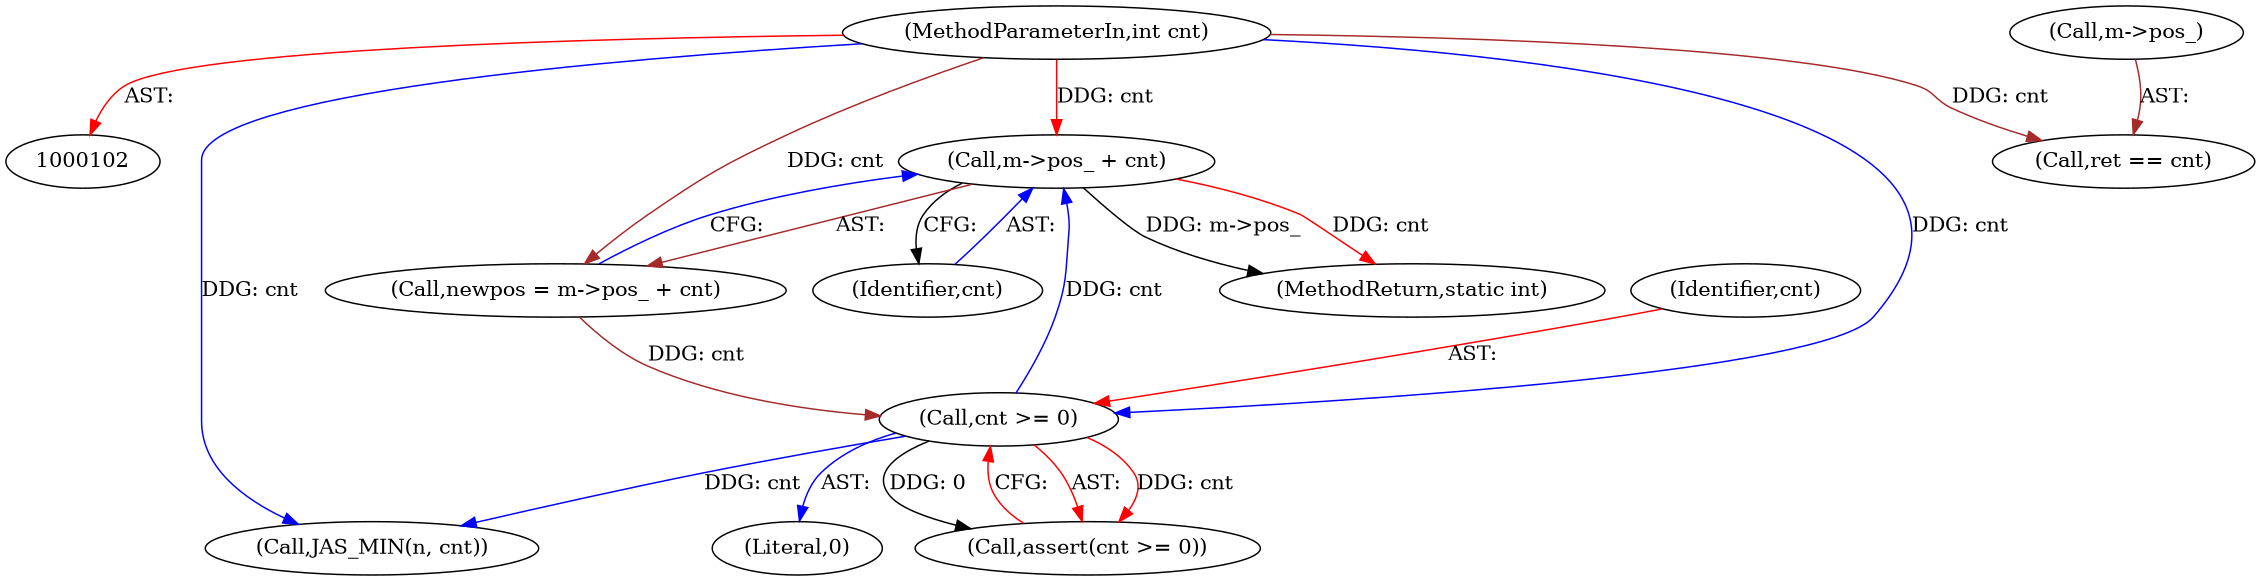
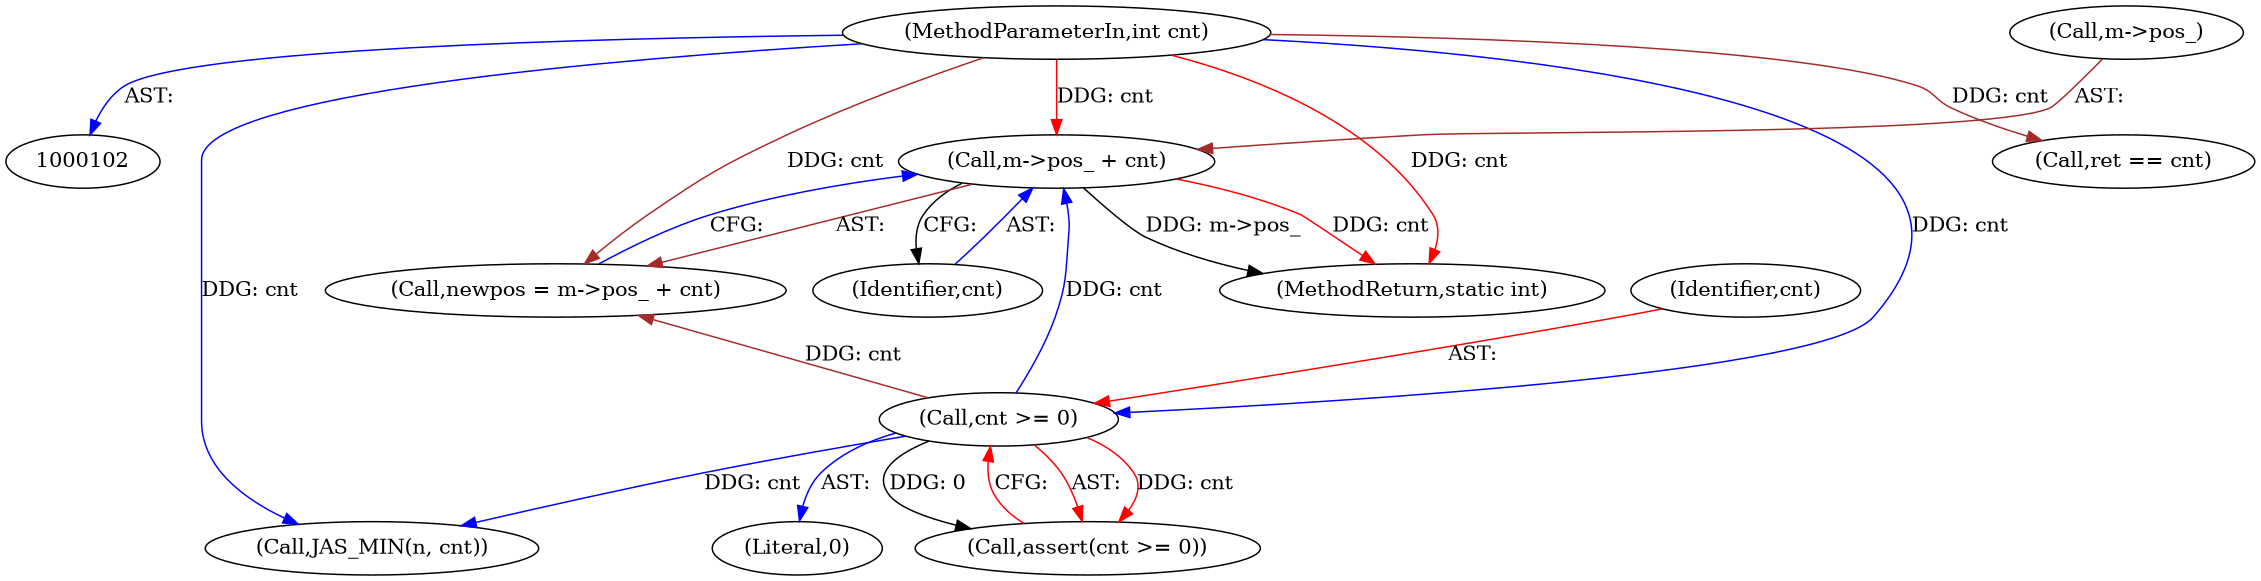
edge "(MethodParameterIn,int cnt)" -> "1000102": color red -> blue
edge "(Call,m->pos_)" -> "(Call,ret == cnt)": now "(Call,m->pos_)" -> "(Call,m->pos_ + cnt)"
edge "(MethodParameterIn,int cnt)" -> "(MethodReturn,static int)": added, label "DDG: cnt"
edge "(Call,newpos = m->pos_ + cnt)" -> "(Call,cnt >= 0)": reversed
